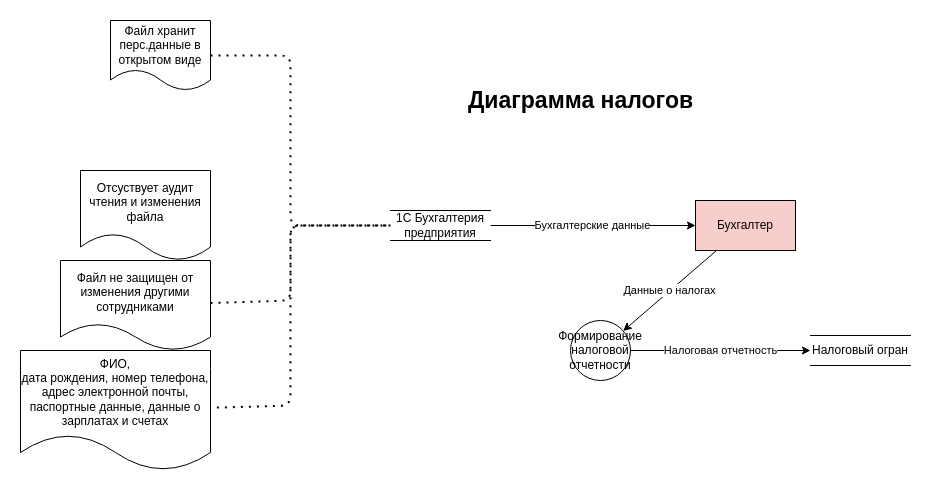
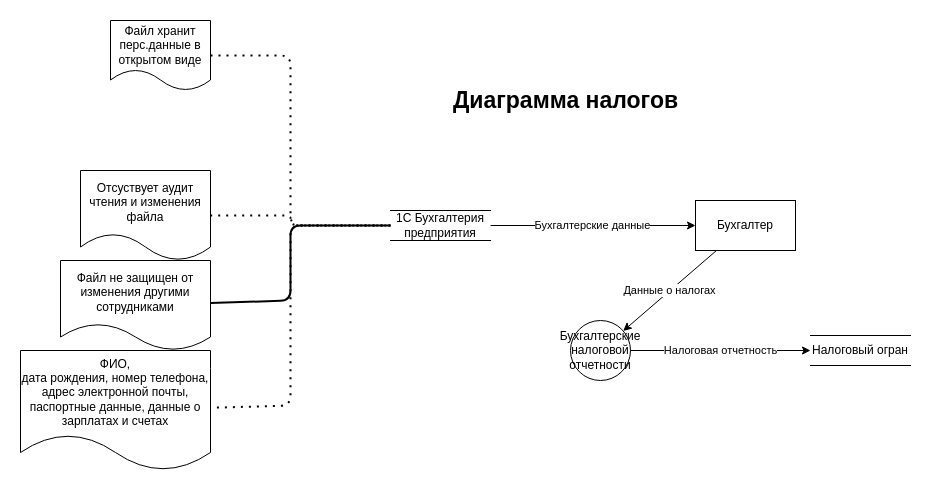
node "Диаграмма налогов": moved (581, 101) -> (566, 101)
edge "Отсуствует аудит чтения и изменения файла" -- "1С Бухгалтерия предприятия": added
node "Бухгалтер": fillcolor #f8cecc -> #ffffff
edge "1С Бухгалтерия предприятия" -- "Файл не защищен от изменения другими сотрудниками": style dashed -> solid
node "Формирование налоговой отчетности": label "Формирование налоговой отчетности" -> "Бухгалтерские налоговой отчетности"
